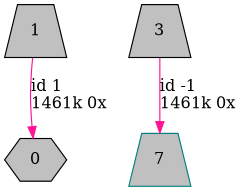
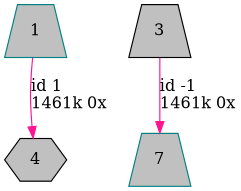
node "1": color black -> teal
node "0": label "0" -> "4"
